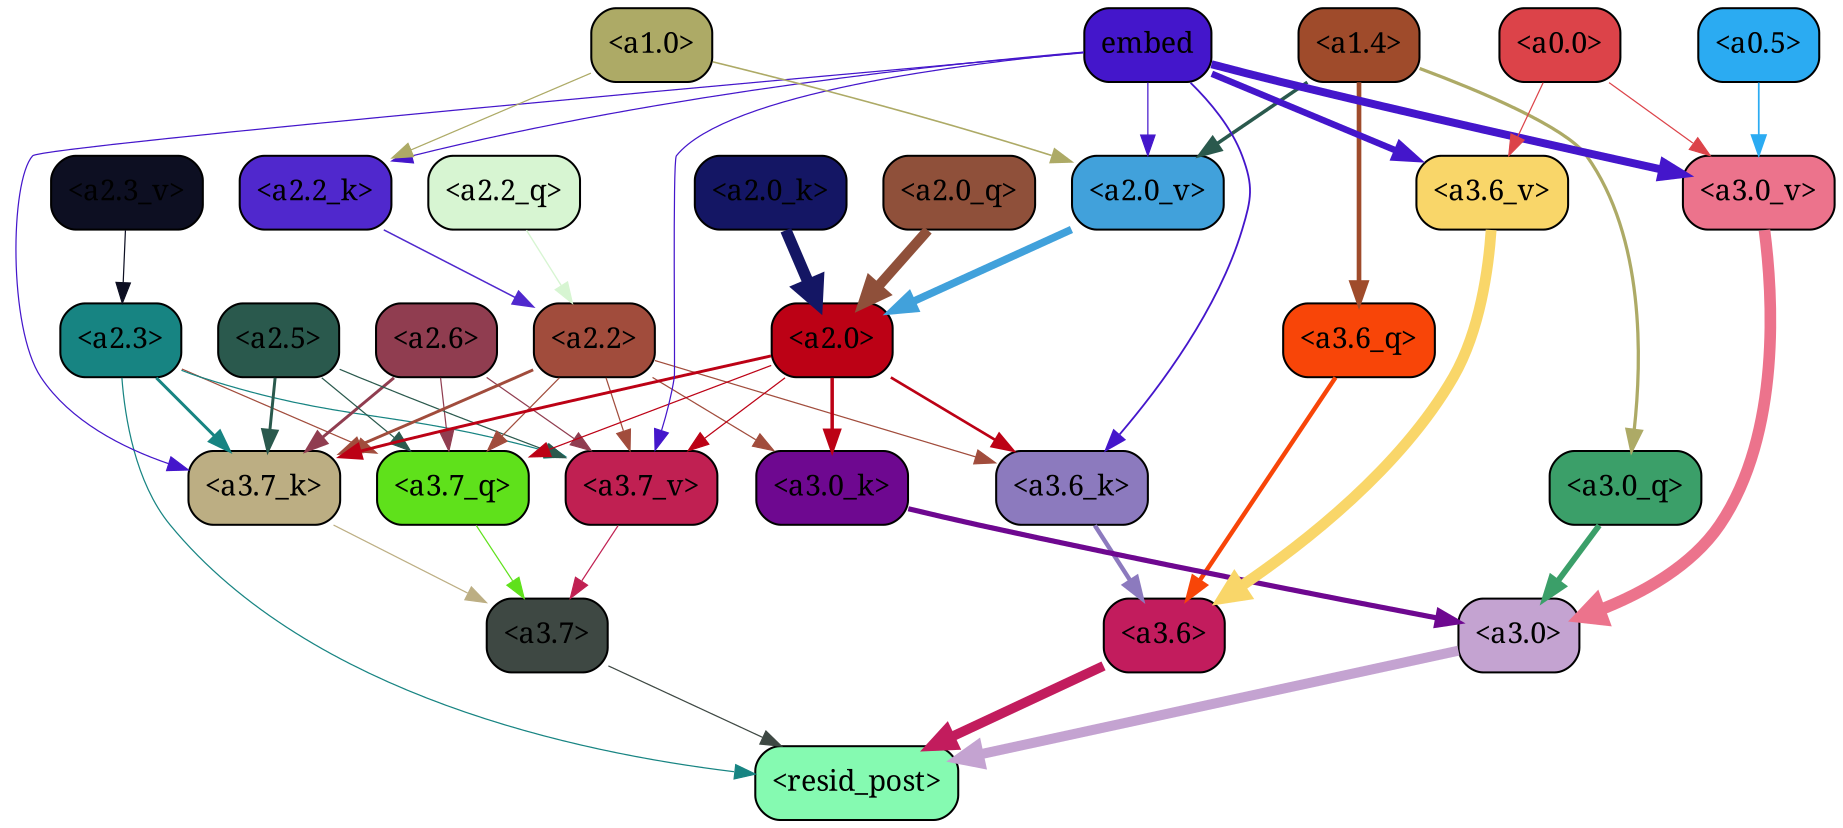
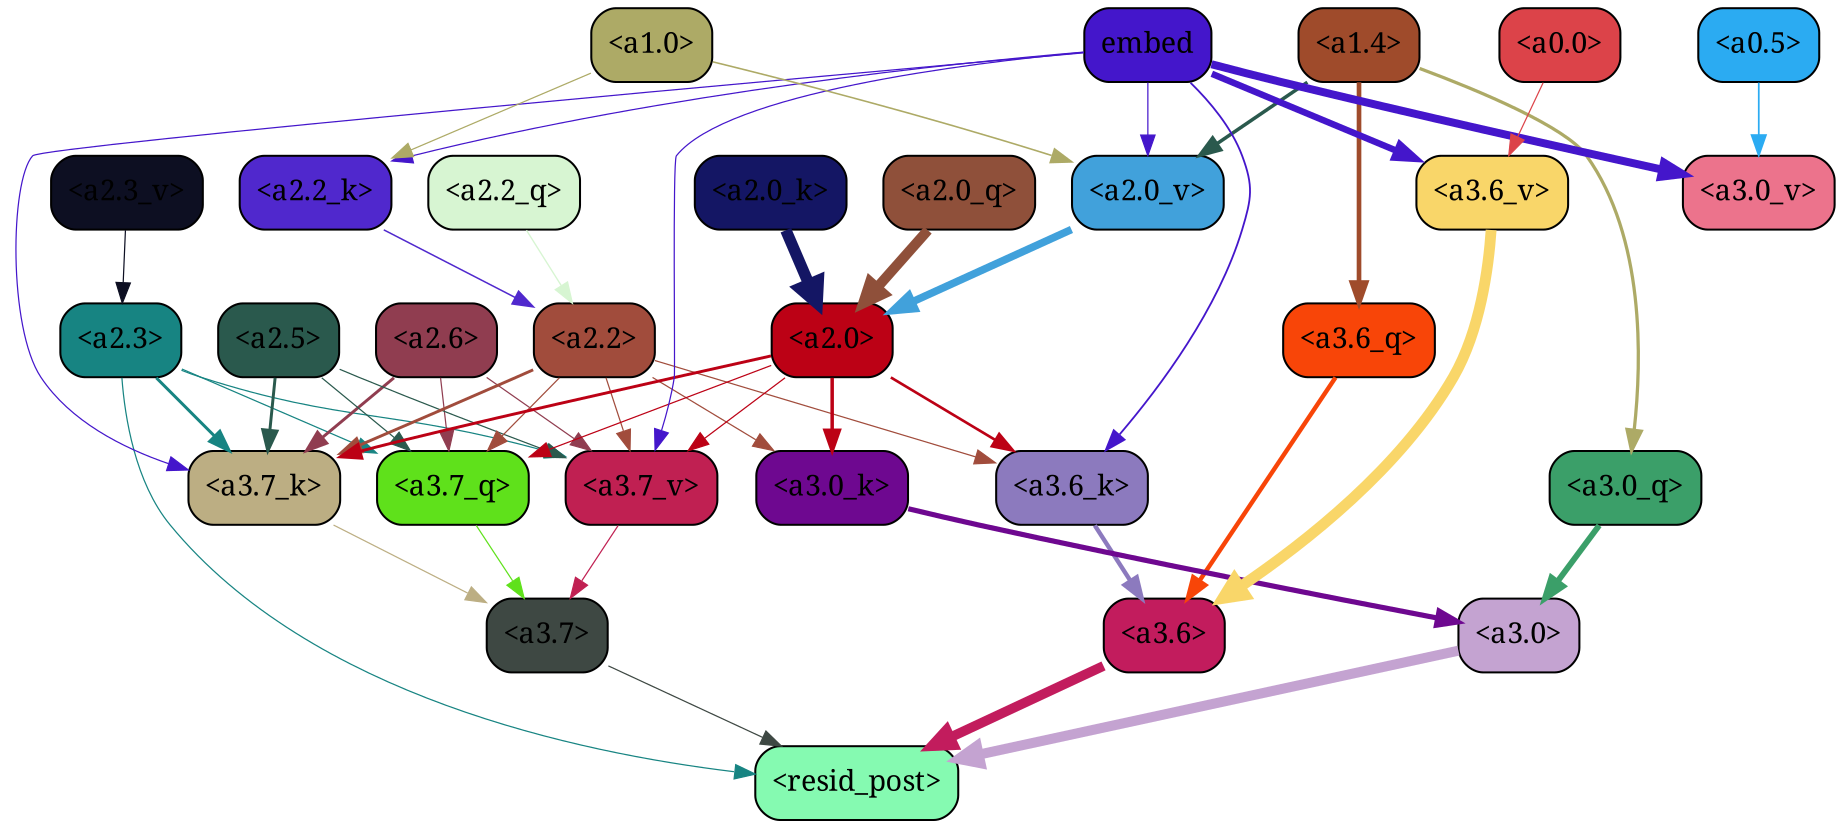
edge "<a0.0>" -> "<a3.0_v>": removed
edge "<a2.3>" -> "<a3.7_q>": color #a14c3c -> #178482
edge "<a3.0_v>" -> "<a3.0>": removed
